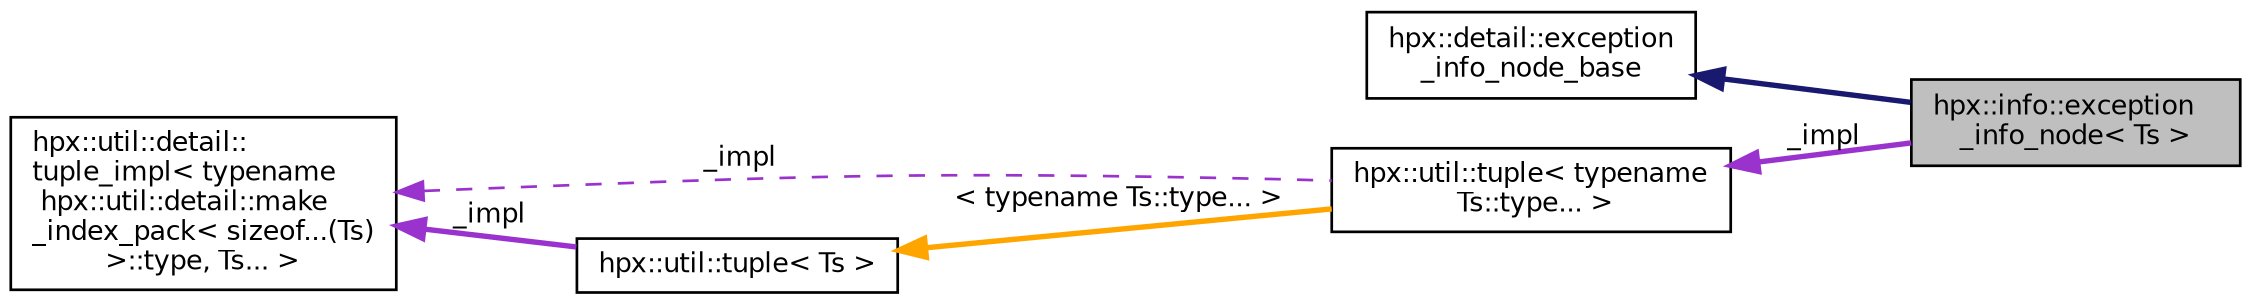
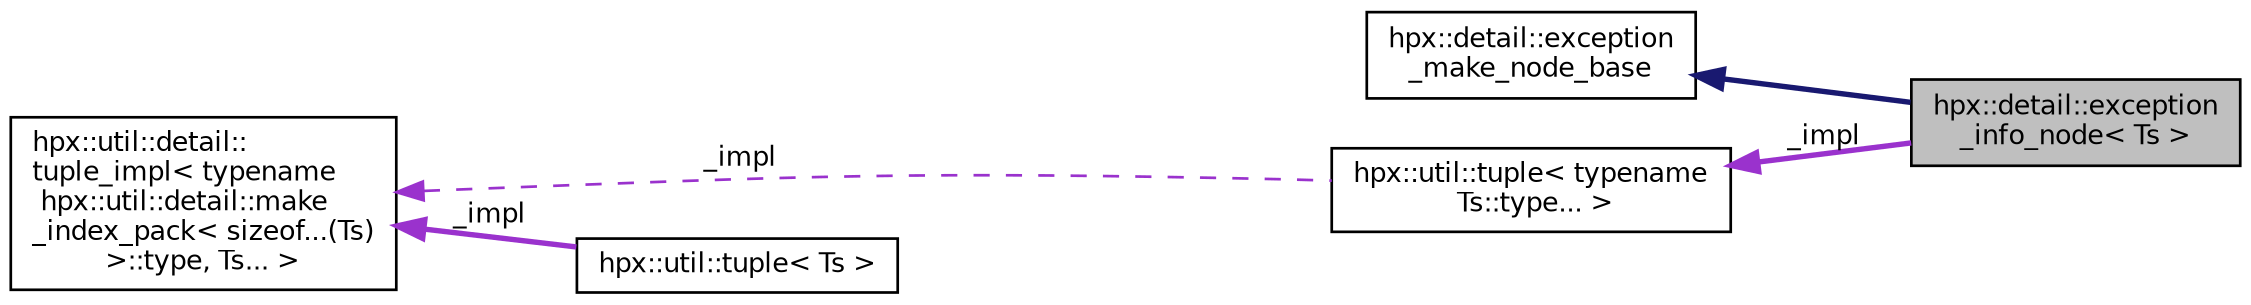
node "hpx::detail::exception _info_node_base": label "hpx::detail::exception _info_node_base" -> "hpx::detail::exception _make_node_base"
node "hpx::info::exception _info_node< Ts >": label "hpx::info::exception _info_node< Ts >" -> "hpx::detail::exception _info_node< Ts >"
edge "hpx::util::tuple< typename Ts::type... >" -> "hpx::util::tuple< Ts >": removed, label "< typename Ts::type... >"
